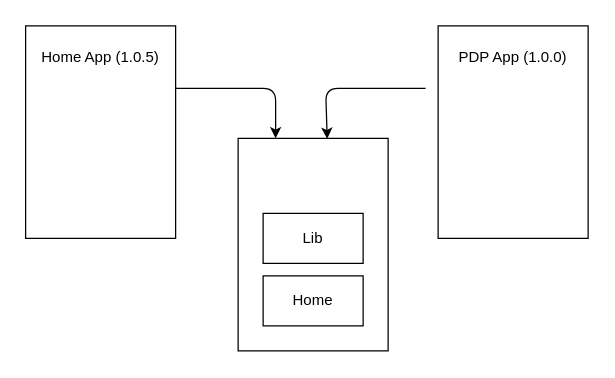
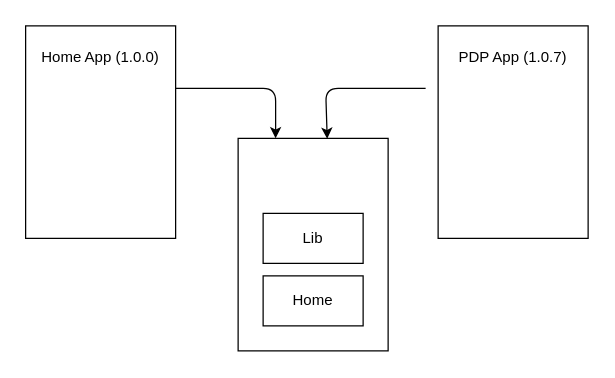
node "Home App (1.0.5)": label "Home App (1.0.5)" -> "Home App (1.0.0)"
node "PDP App (1.0.0)": label "PDP App (1.0.0)" -> "PDP App (1.0.7)"
